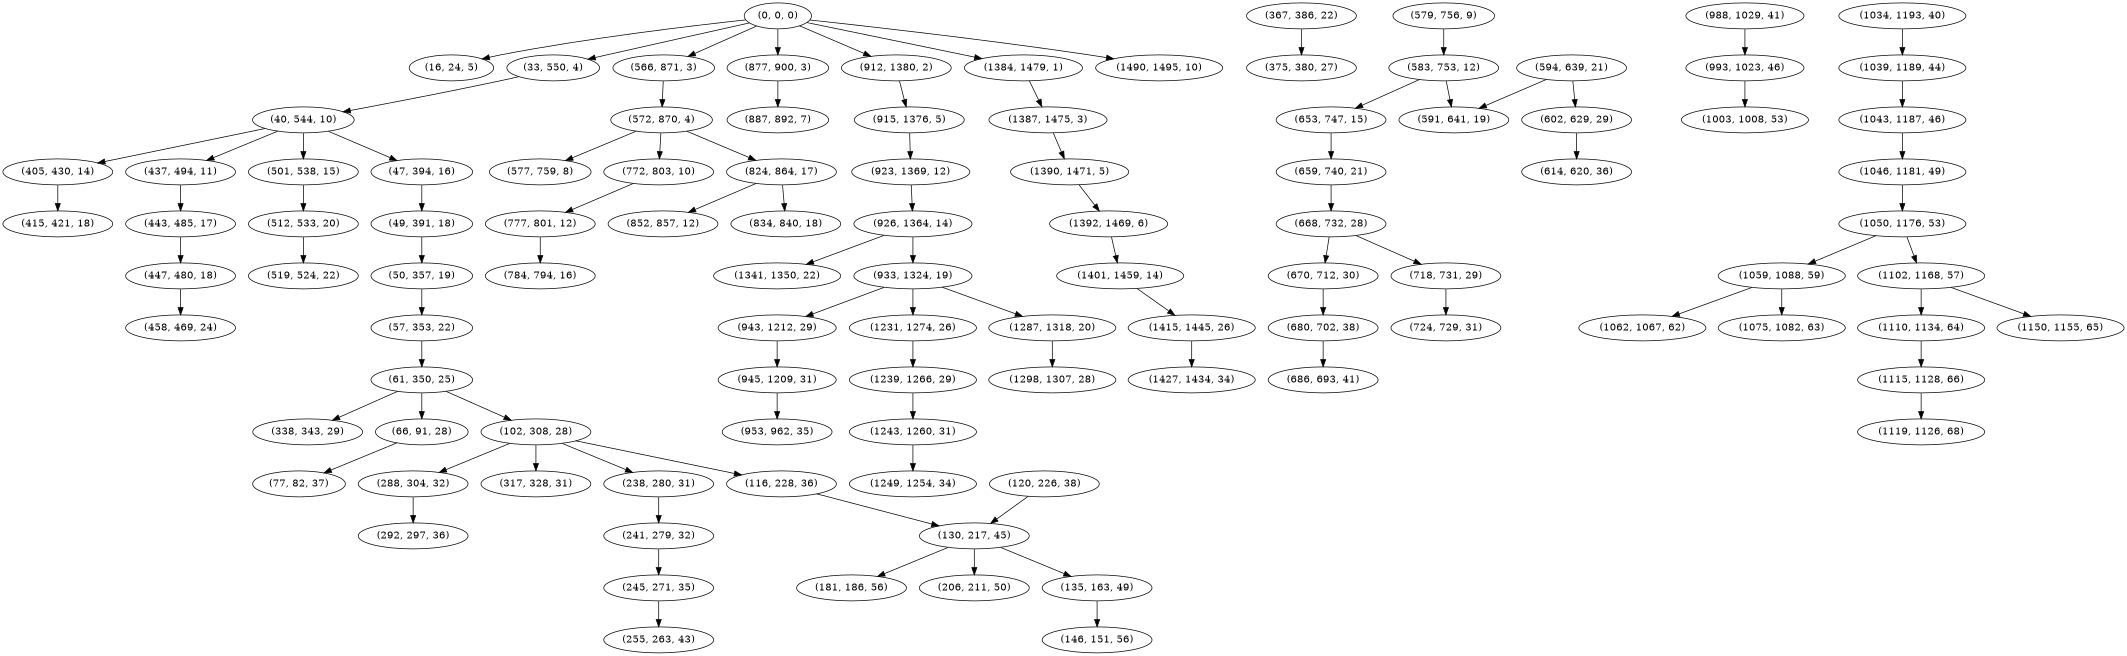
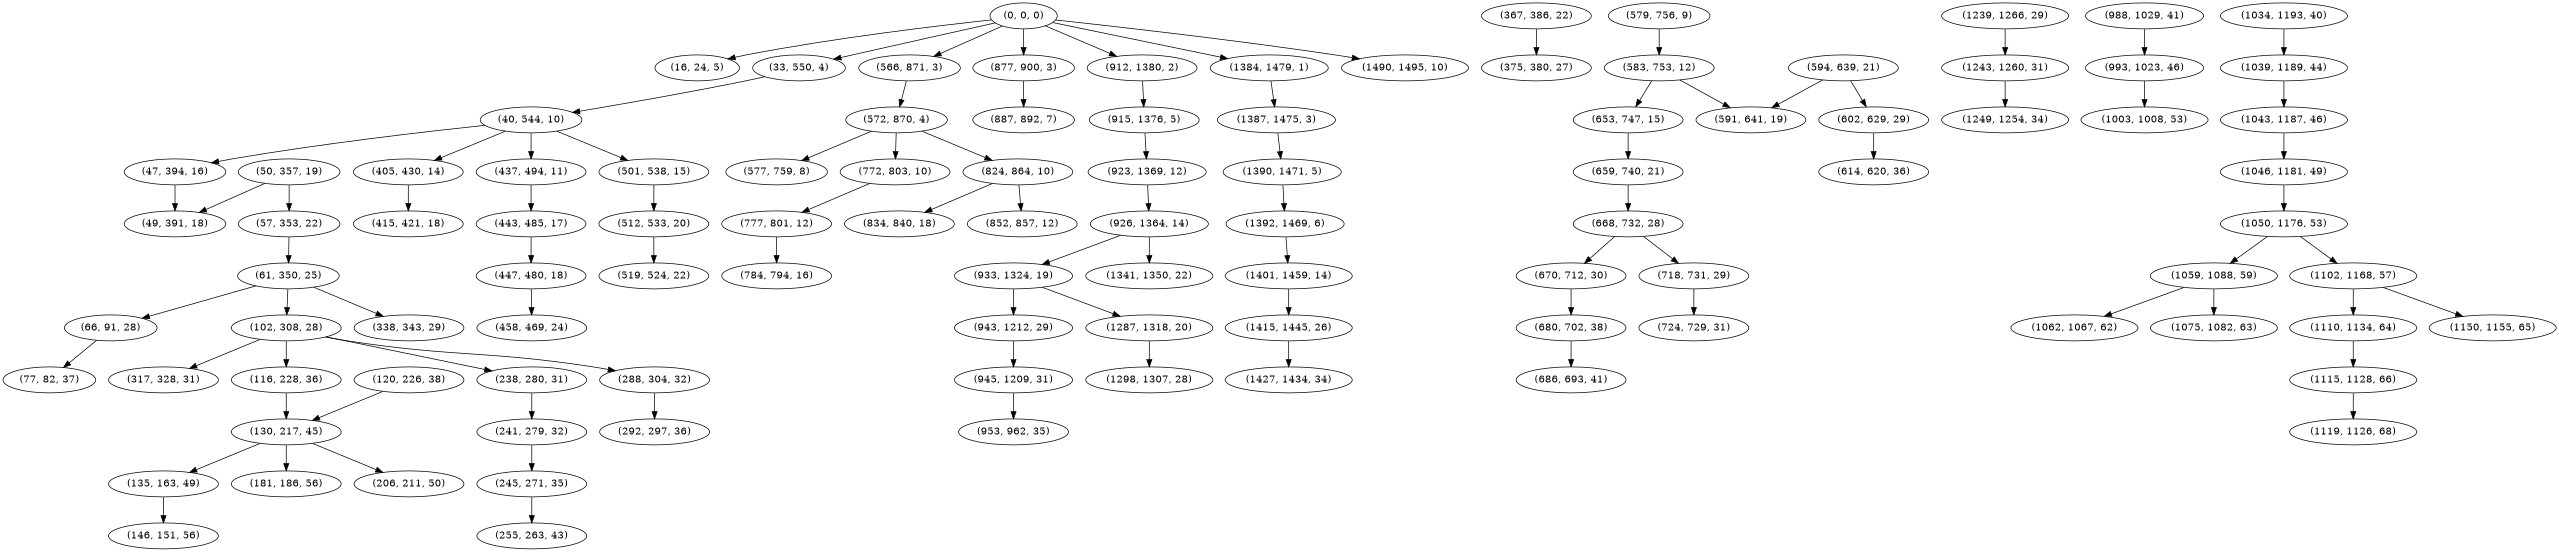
node "(824, 864, 17)": label "(824, 864, 17)" -> "(824, 864, 10)"
edge "(49, 391, 18)" -> "(50, 357, 19)": reversed
node "(1231, 1274, 26)": removed
